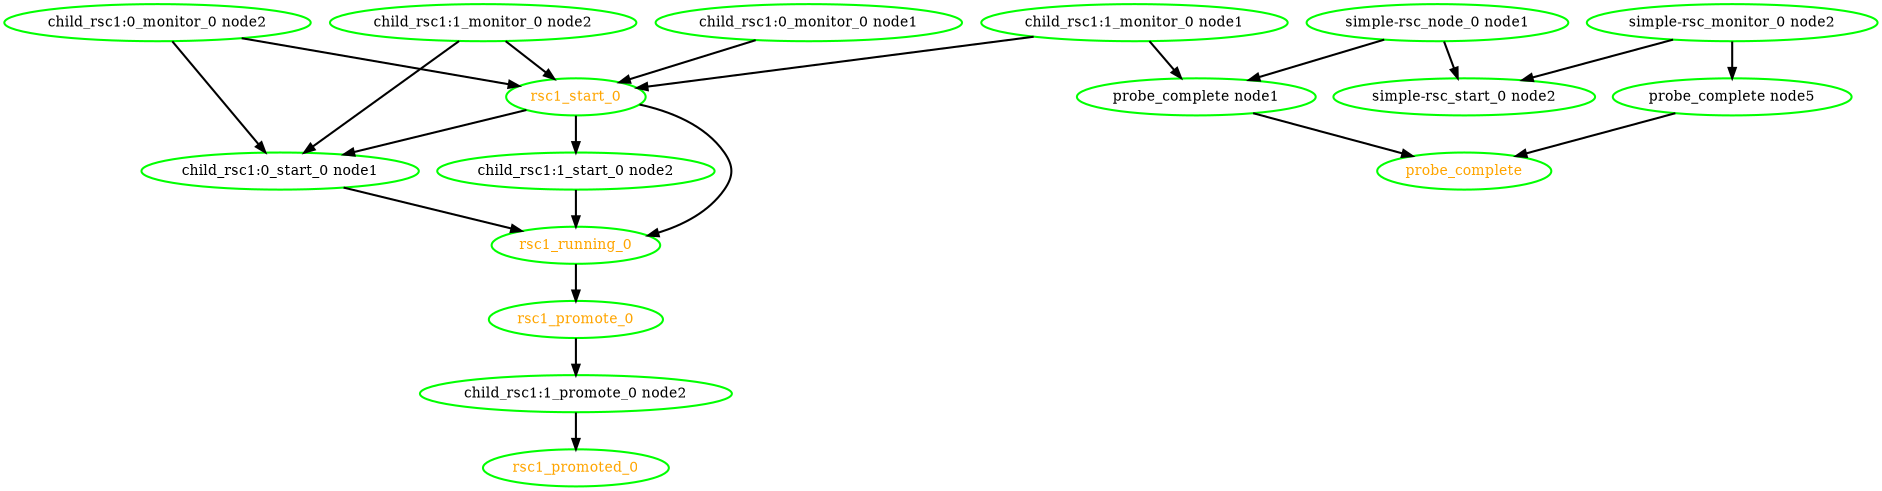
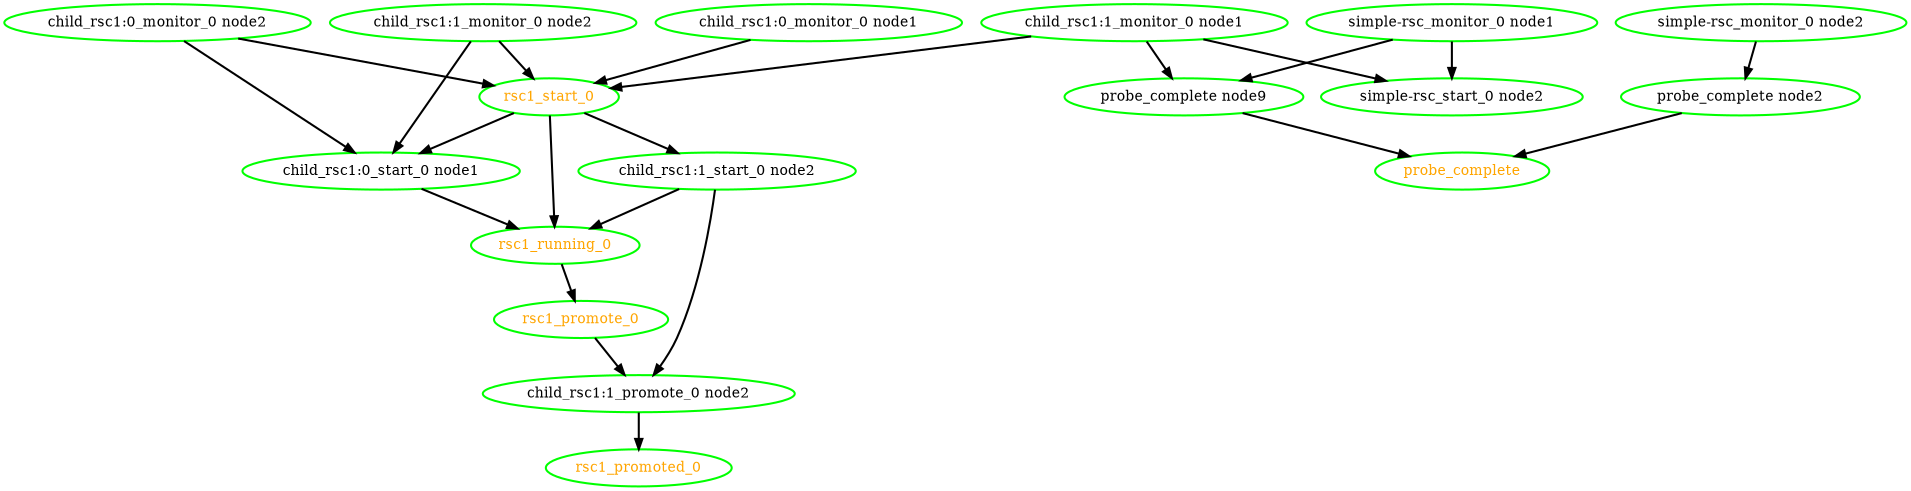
node "simple-rsc_node_0 node1": label "simple-rsc_node_0 node1" -> "simple-rsc_monitor_0 node1"
edge "simple-rsc_monitor_0 node2" -> "simple-rsc_start_0 node2": now "child_rsc1:1_monitor_0 node1" -> "simple-rsc_start_0 node2"
node "probe_complete node1": label "probe_complete node1" -> "probe_complete node9"
node "probe_complete node5": label "probe_complete node5" -> "probe_complete node2"
edge "child_rsc1:1_start_0 node2" -> "child_rsc1:1_promote_0 node2": added
